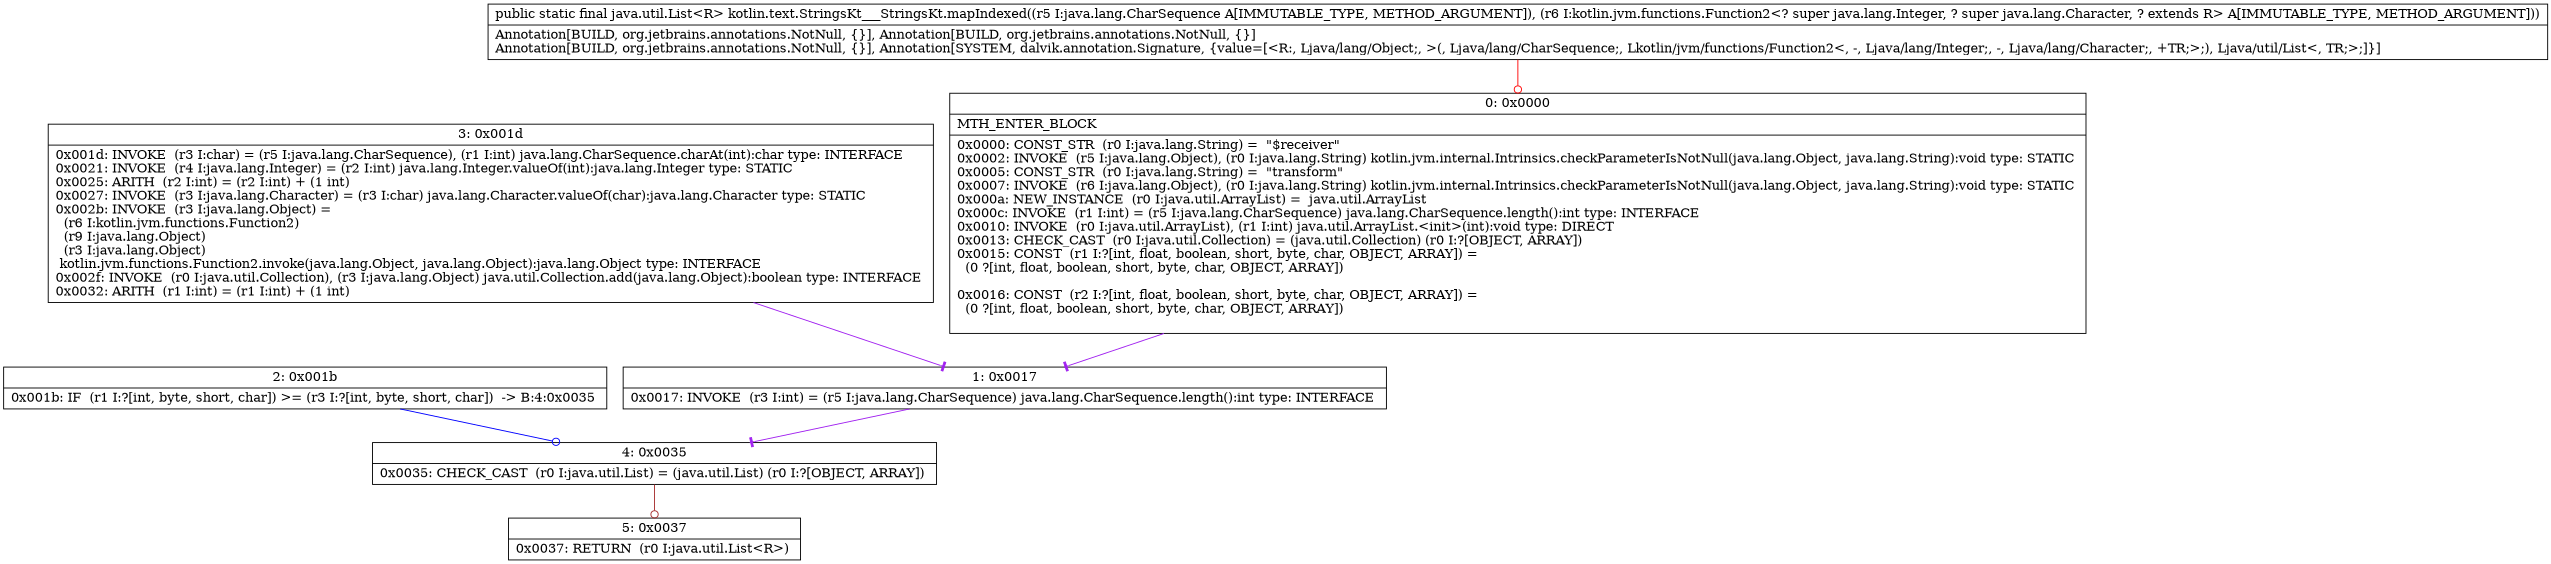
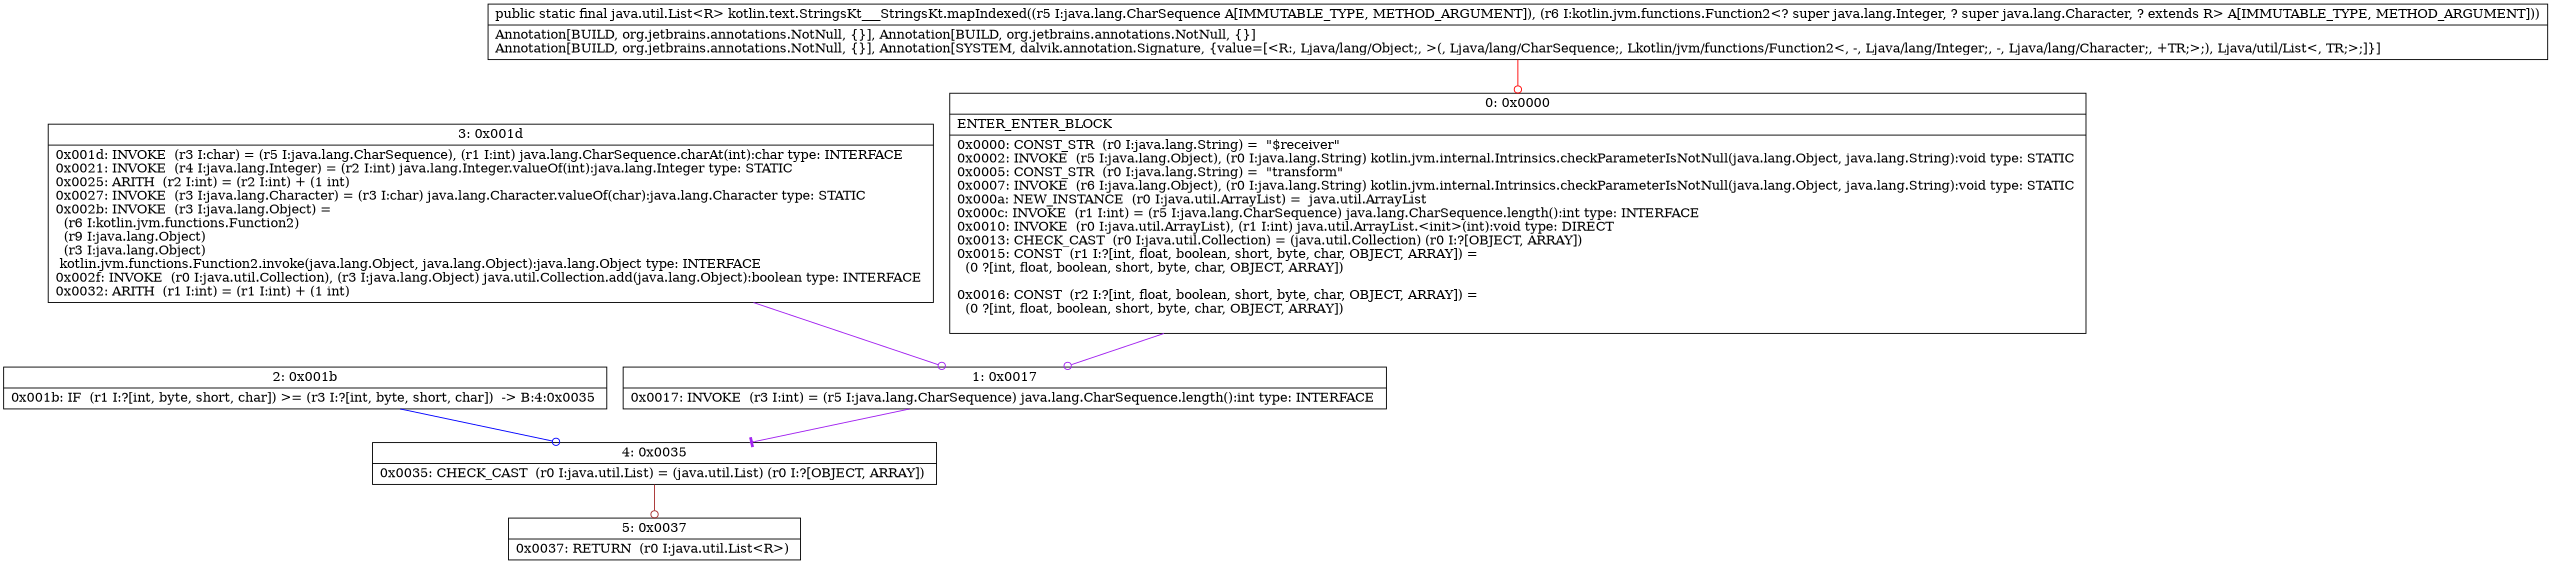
node "0: 0x0000": text "MTH_ENTER_BLOCK" -> "ENTER_ENTER_BLOCK"
edge "3: 0x001d" -> "1: 0x0017": arrowhead tee -> odot
edge "0: 0x0000" -> "1: 0x0017": arrowhead tee -> odot
